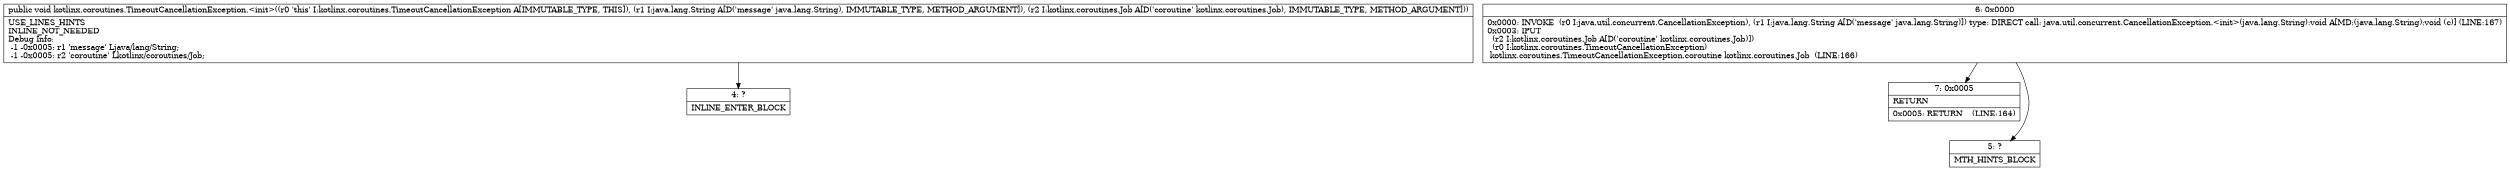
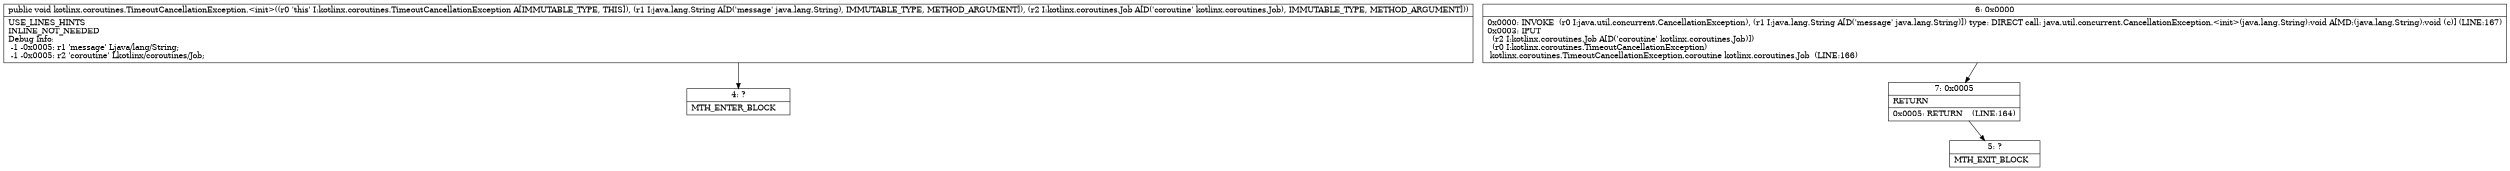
edge "6: 0x0000" -> "5: ?": now "7: 0x0005" -> "5: ?"
node "4: ?": text "INLINE_ENTER_BLOCK" -> "MTH_ENTER_BLOCK"
node "5: ?": text "MTH_HINTS_BLOCK" -> "MTH_EXIT_BLOCK"
